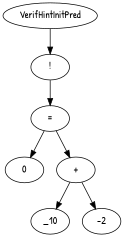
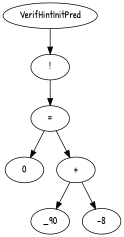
node "_10": label "_10" -> "_90"
node "-2": label "-2" -> "-8"
